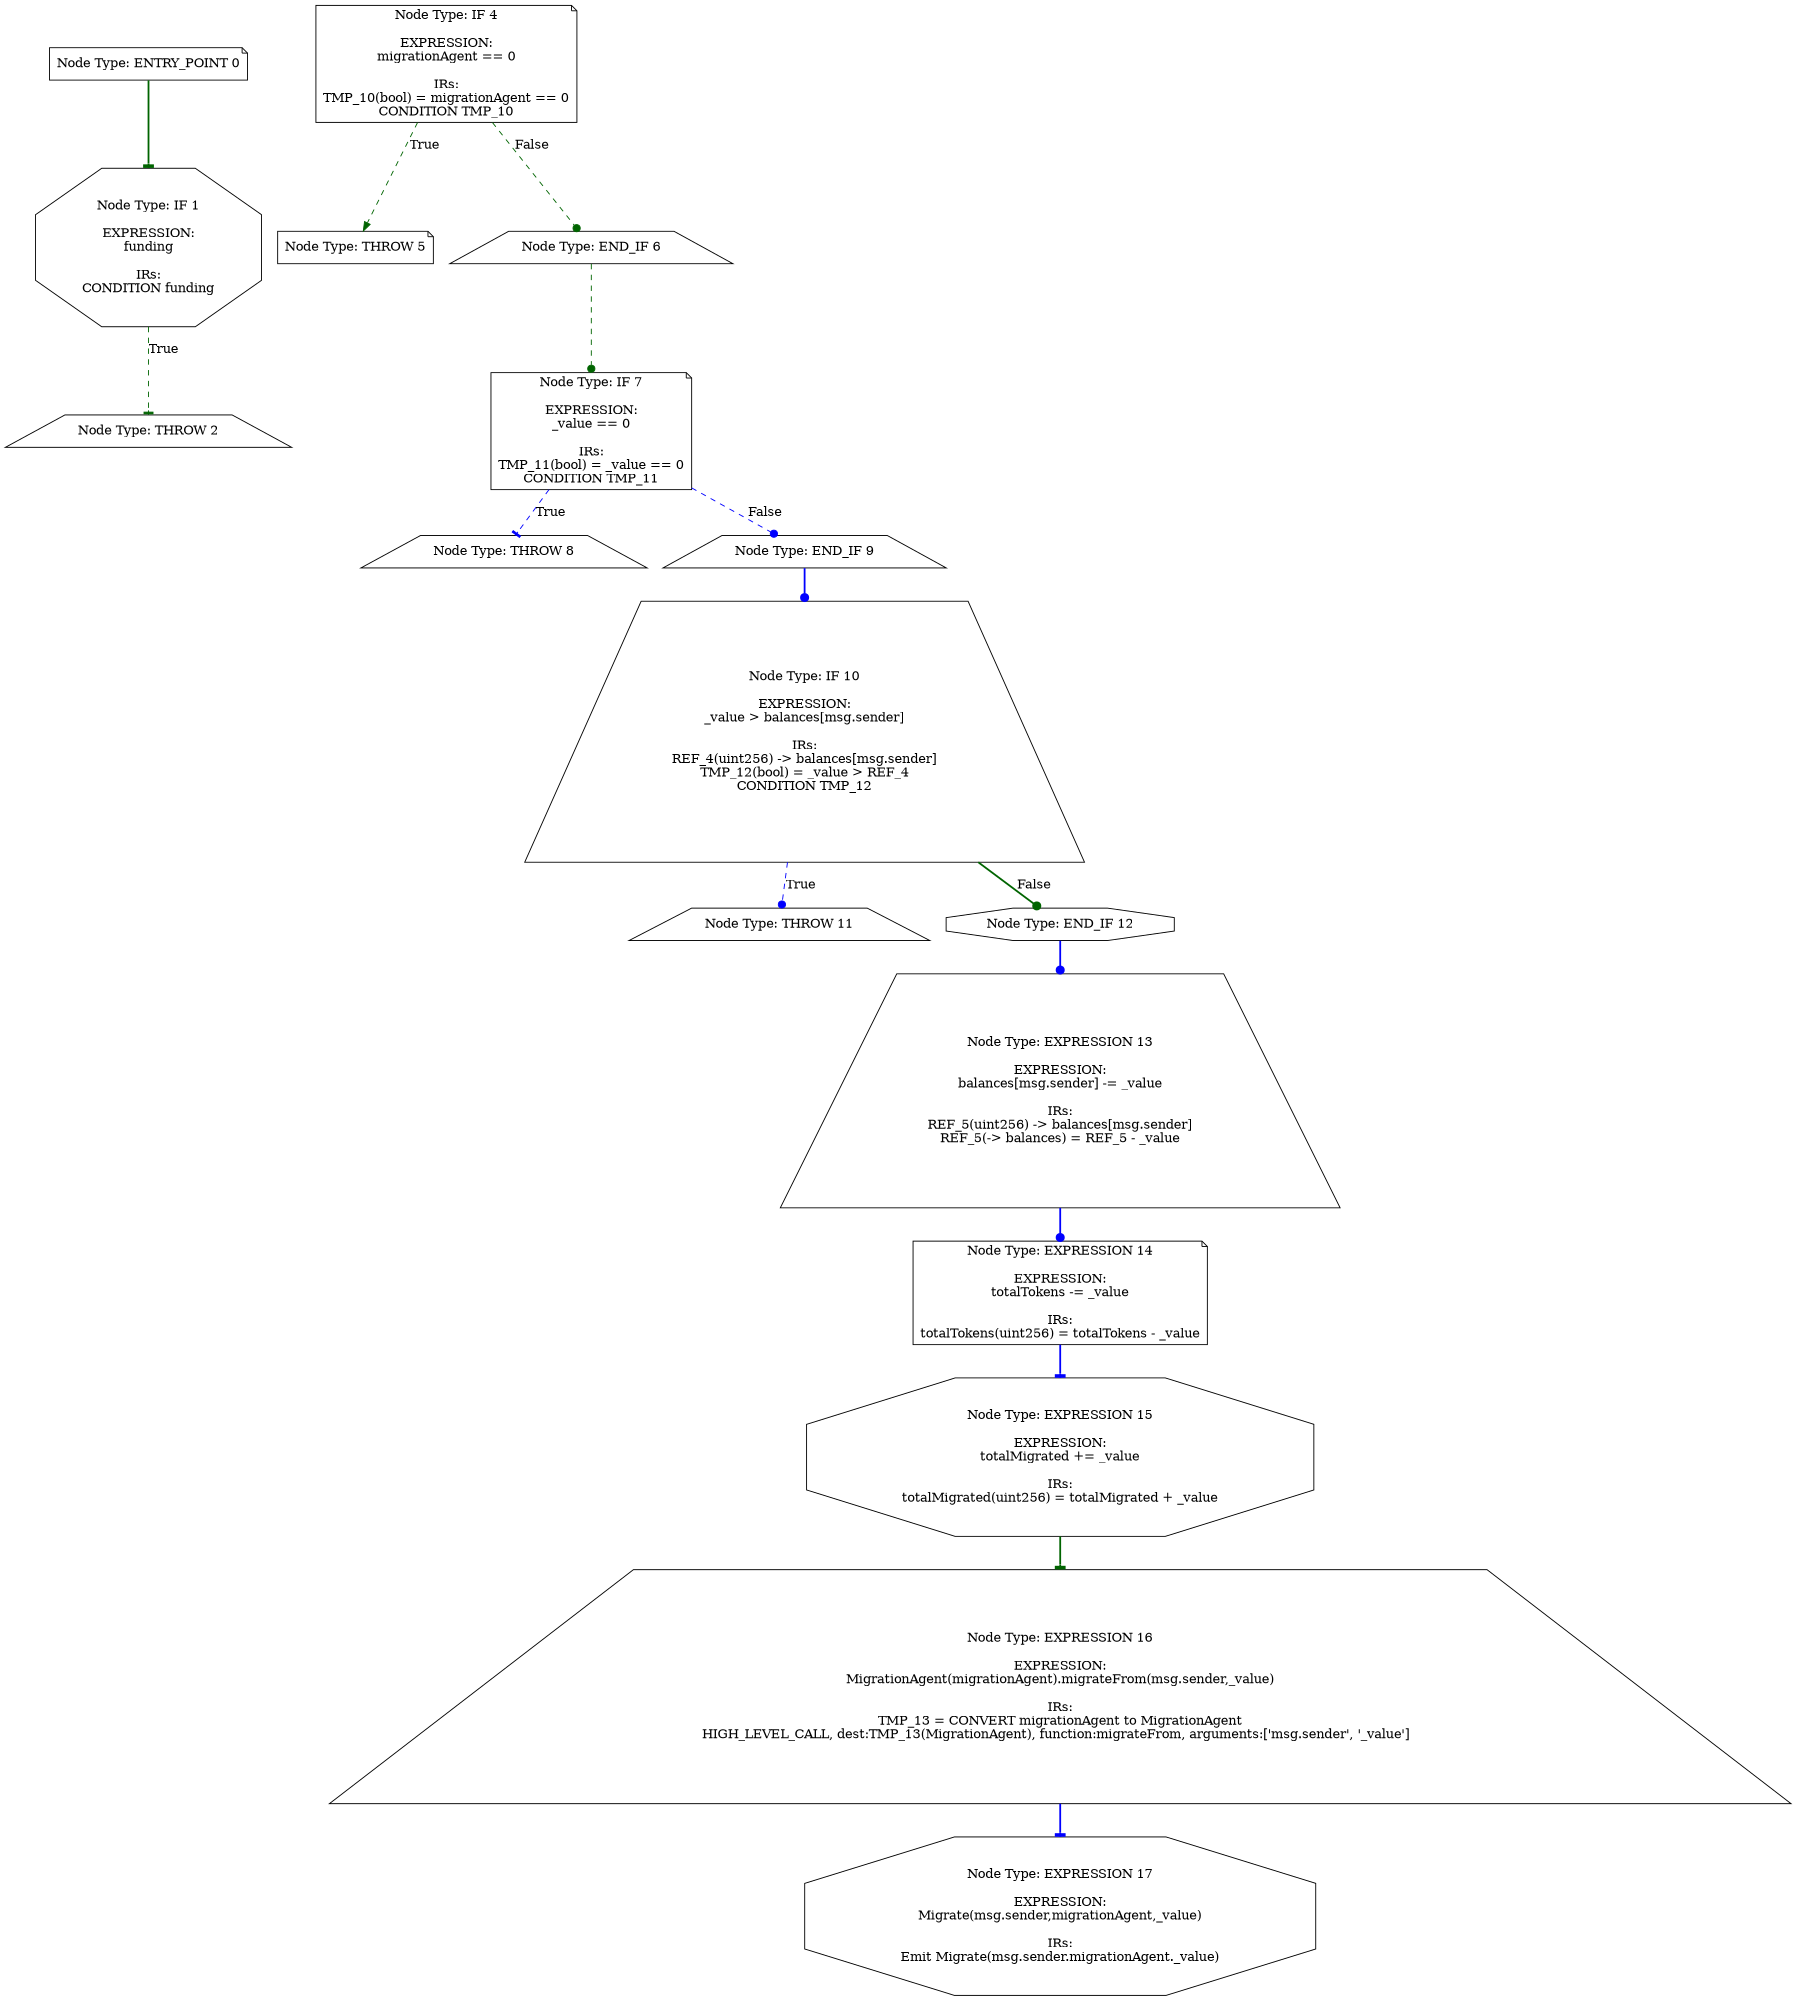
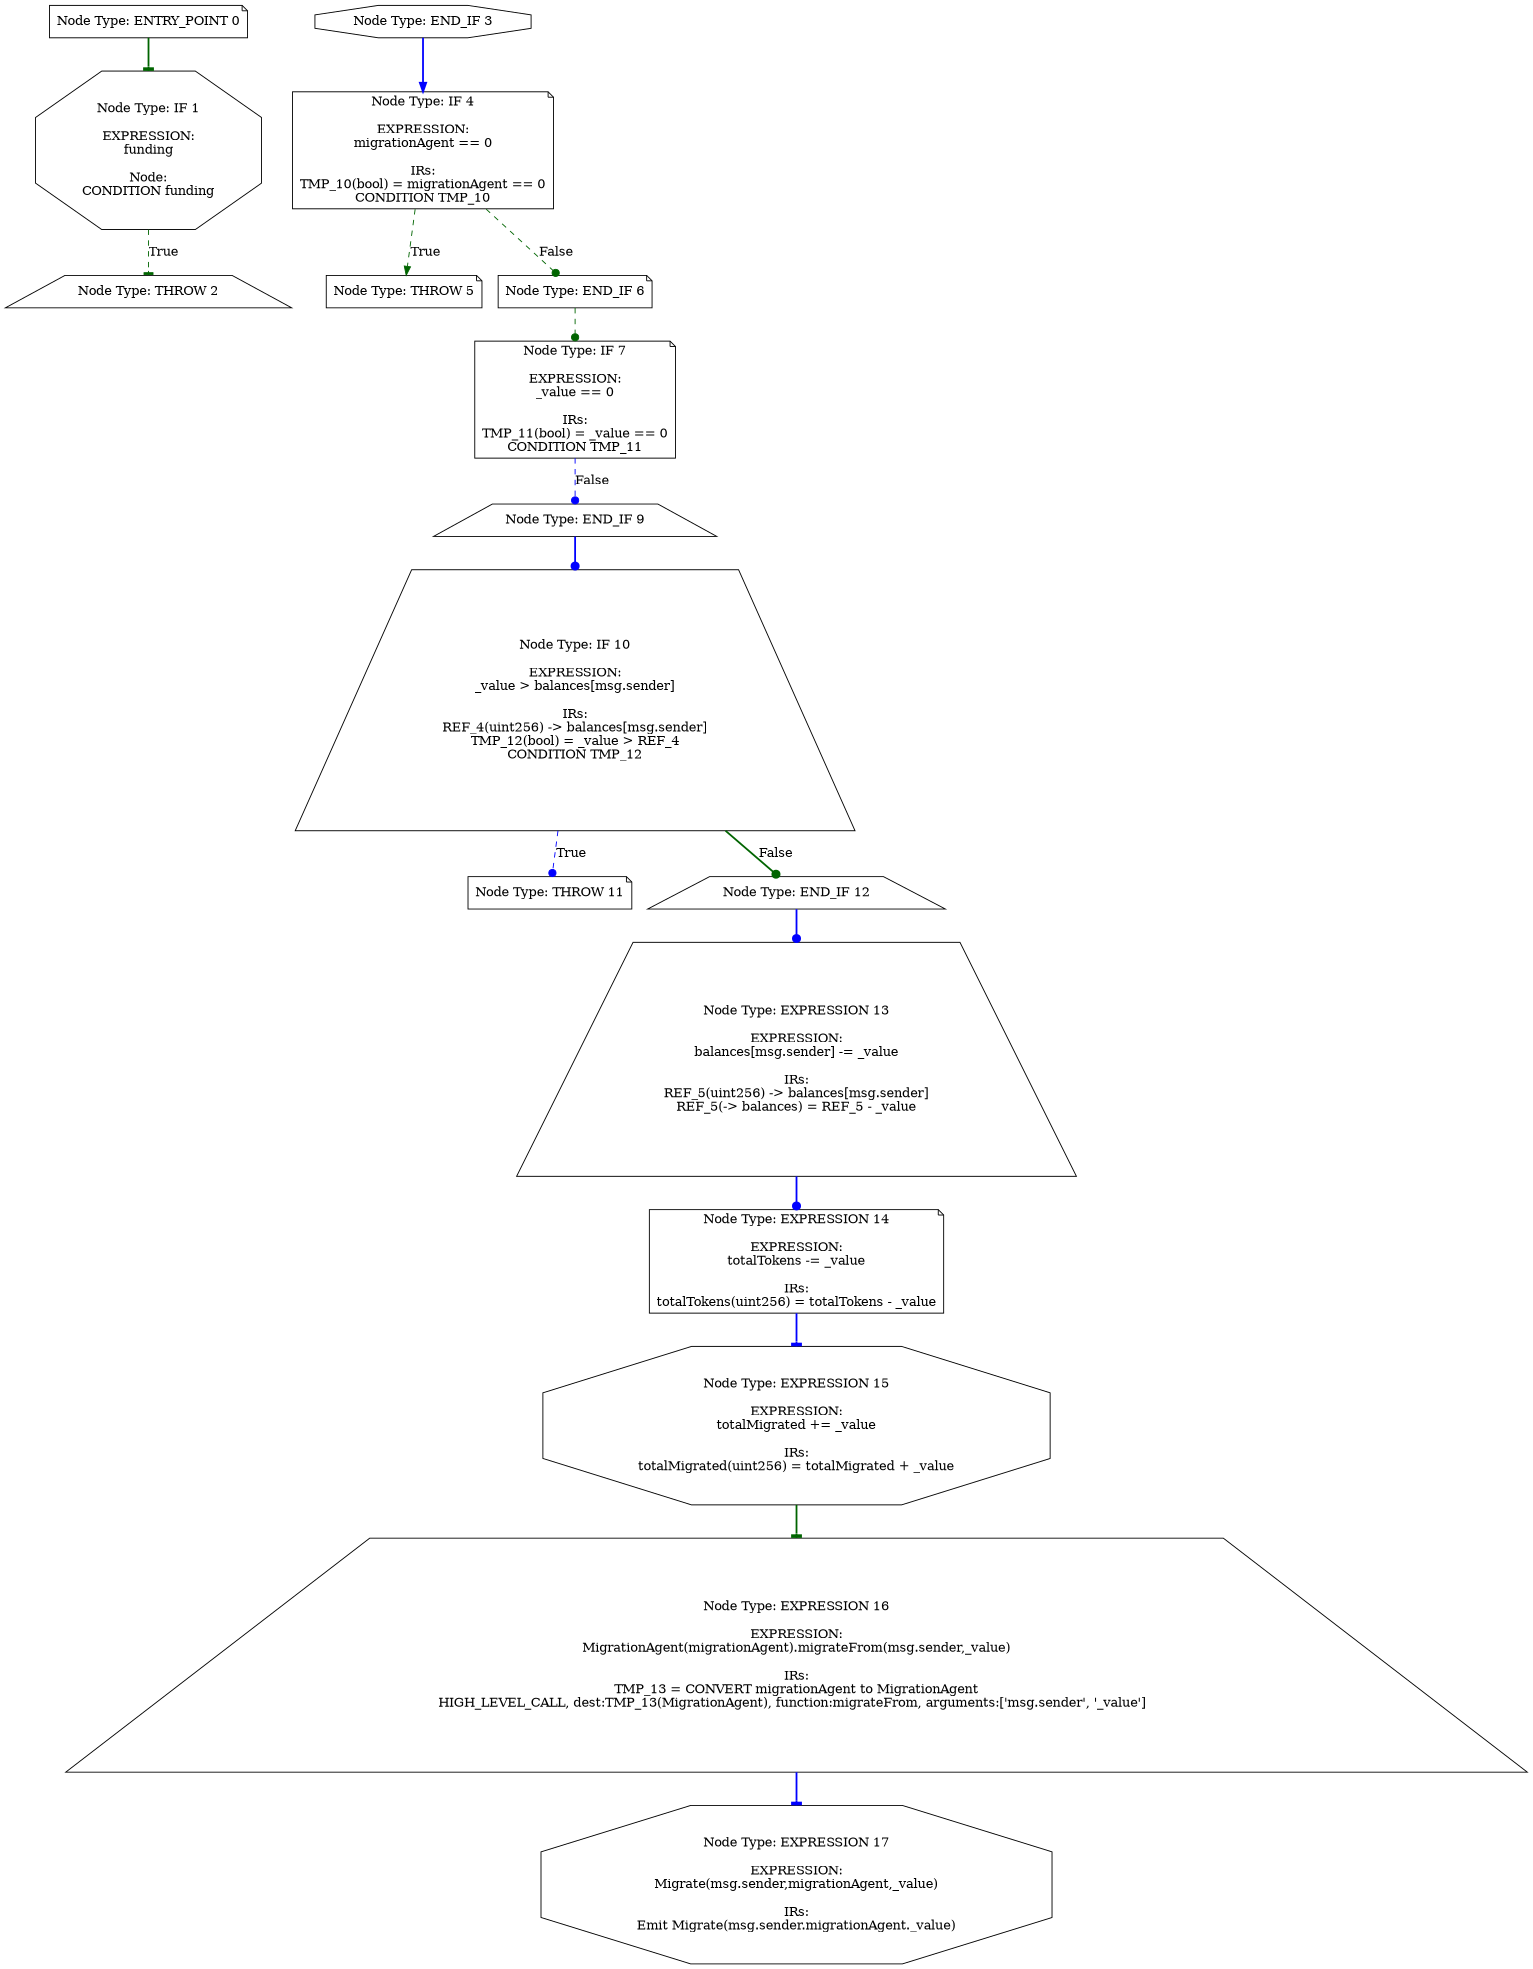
node "Node Type: END_IF 3": added
node "Node Type: IF 1 EXPRESSION: funding IRs: CONDITION funding": label "Node Type: IF 1 EXPRESSION: funding IRs: CONDITION funding" -> "Node Type: IF 1 EXPRESSION: funding Node: CONDITION funding"
node "Node Type: END_IF 6": shape trapezium -> note
node "Node Type: THROW 8": removed
node "Node Type: THROW 11": shape trapezium -> note
node "Node Type: END_IF 12": shape octagon -> trapezium
